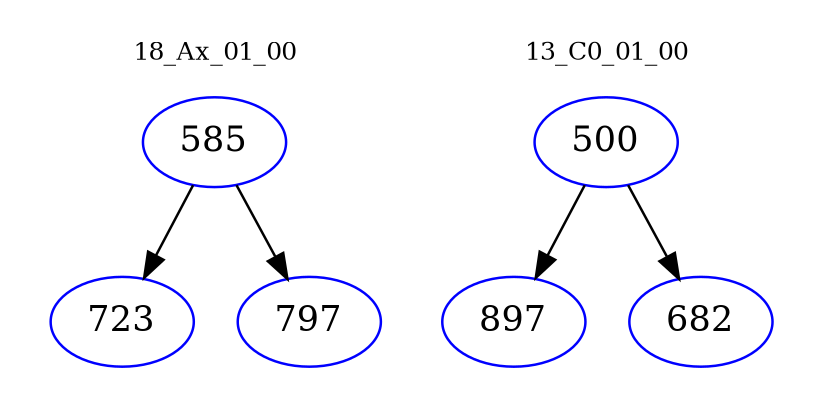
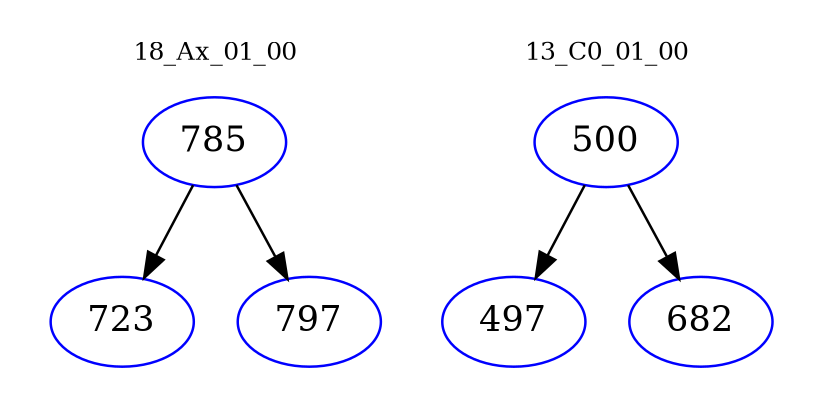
node "585": label "585" -> "785"
node "897": label "897" -> "497"
